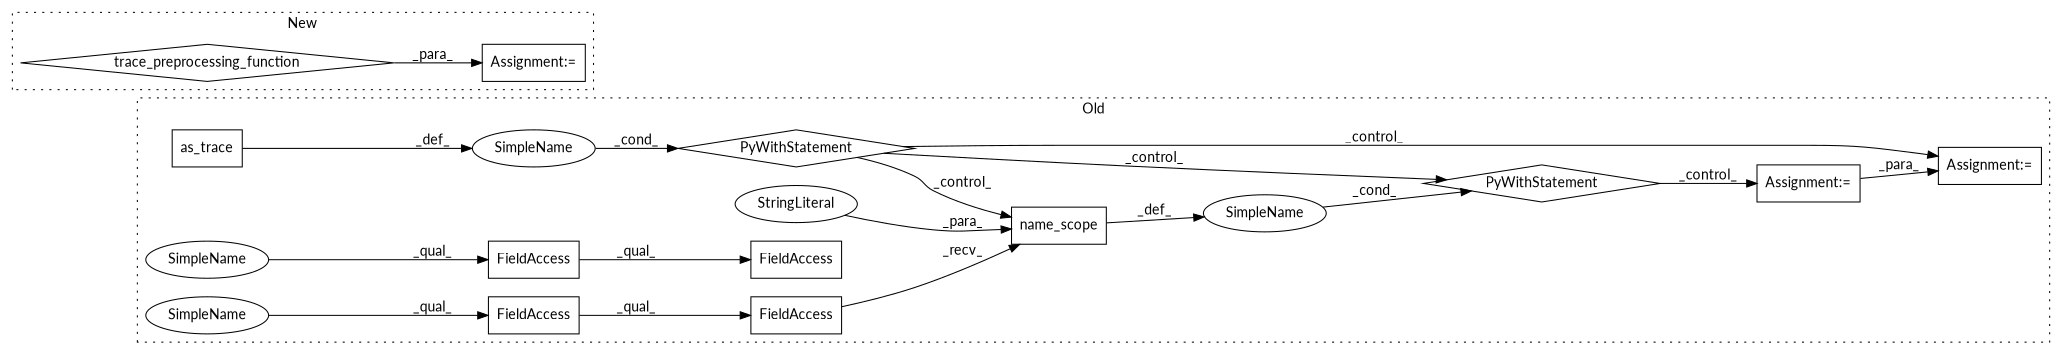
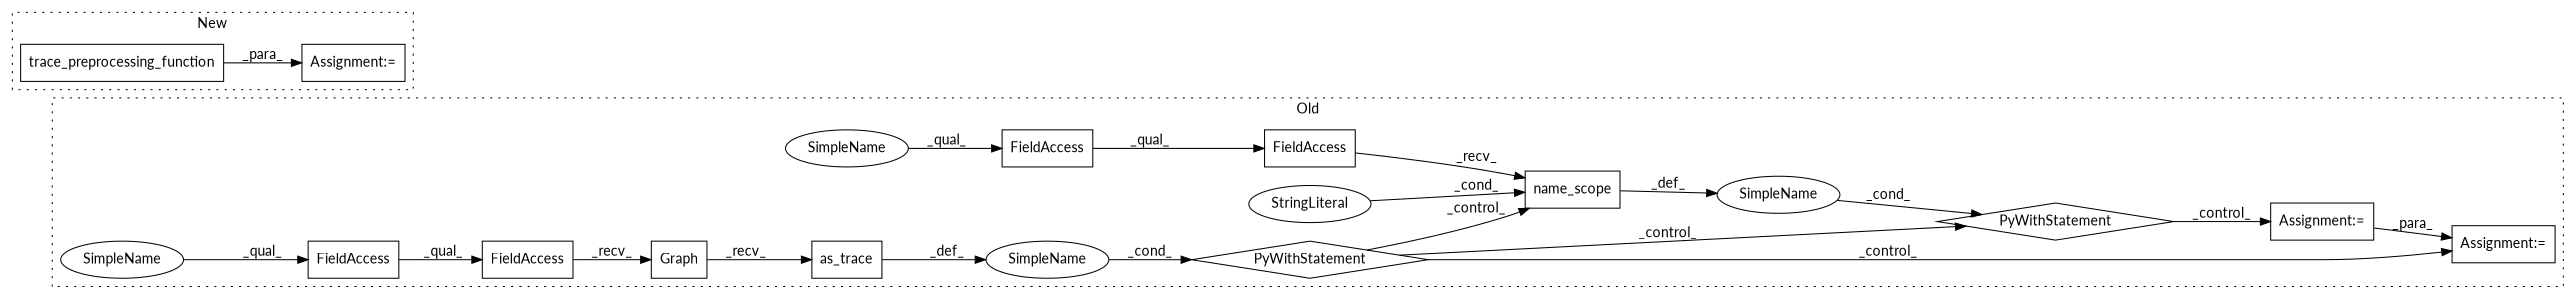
node "trace_preprocessing_function": shape diamond -> box
edge "StringLiteral" -> "name_scope": label "_para_" -> "_cond_"
node "Graph": added
